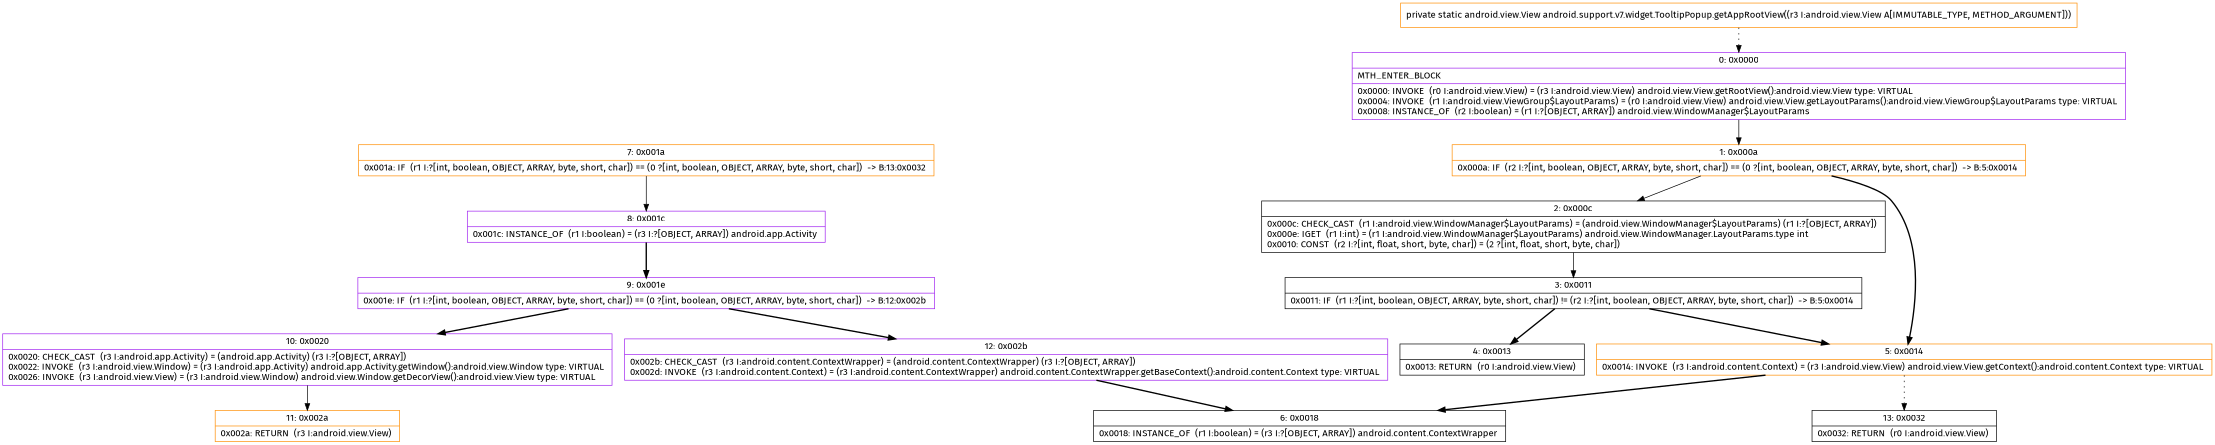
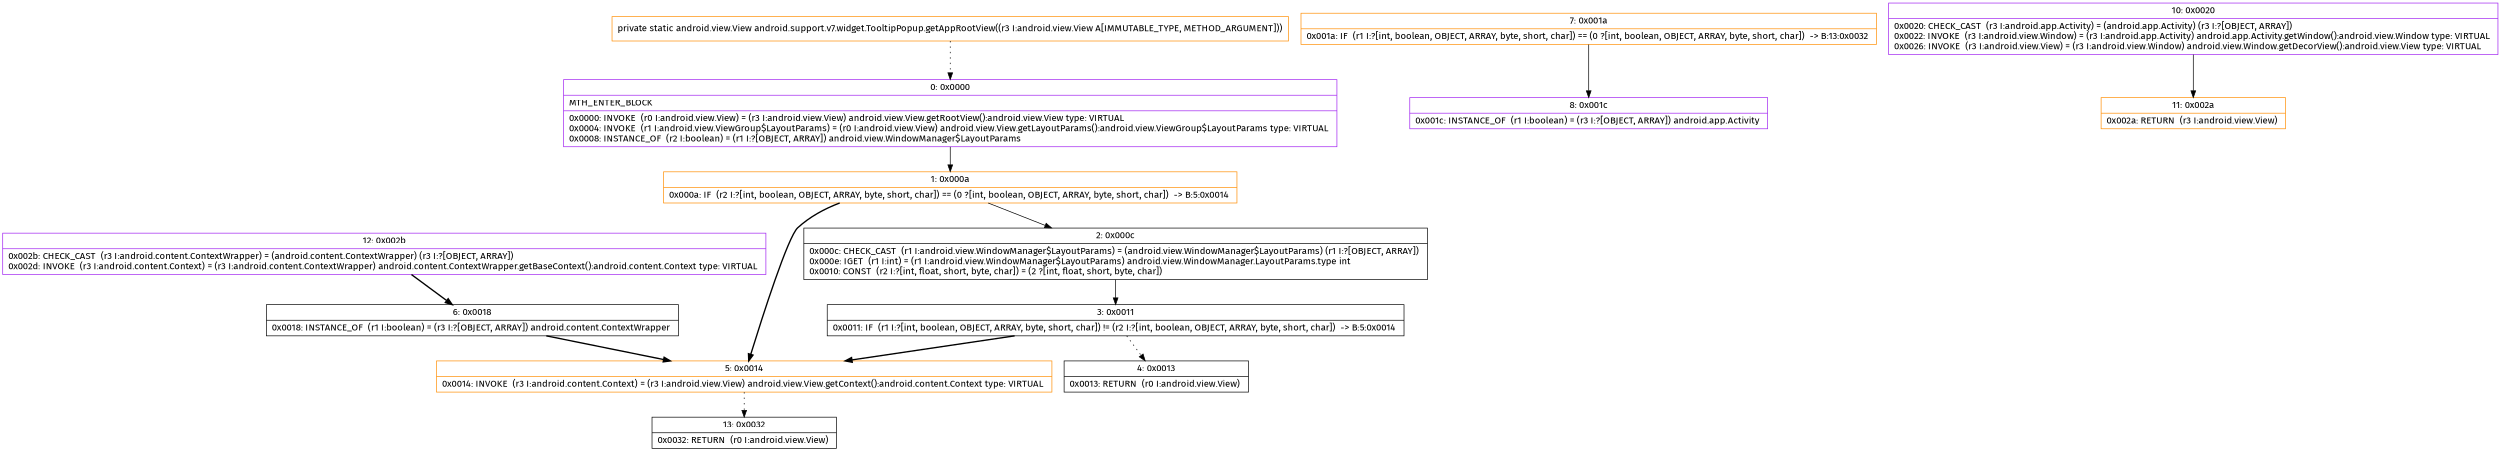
node "9: 0x001e": removed
edge "3: 0x0011" -> "4: 0x0013": style bold -> dotted
edge "5: 0x0014" -> "6: 0x0018": reversed
